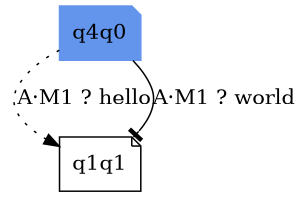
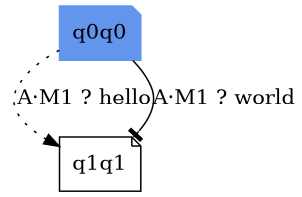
node "q4q0": label "q4q0" -> "q0q0"
